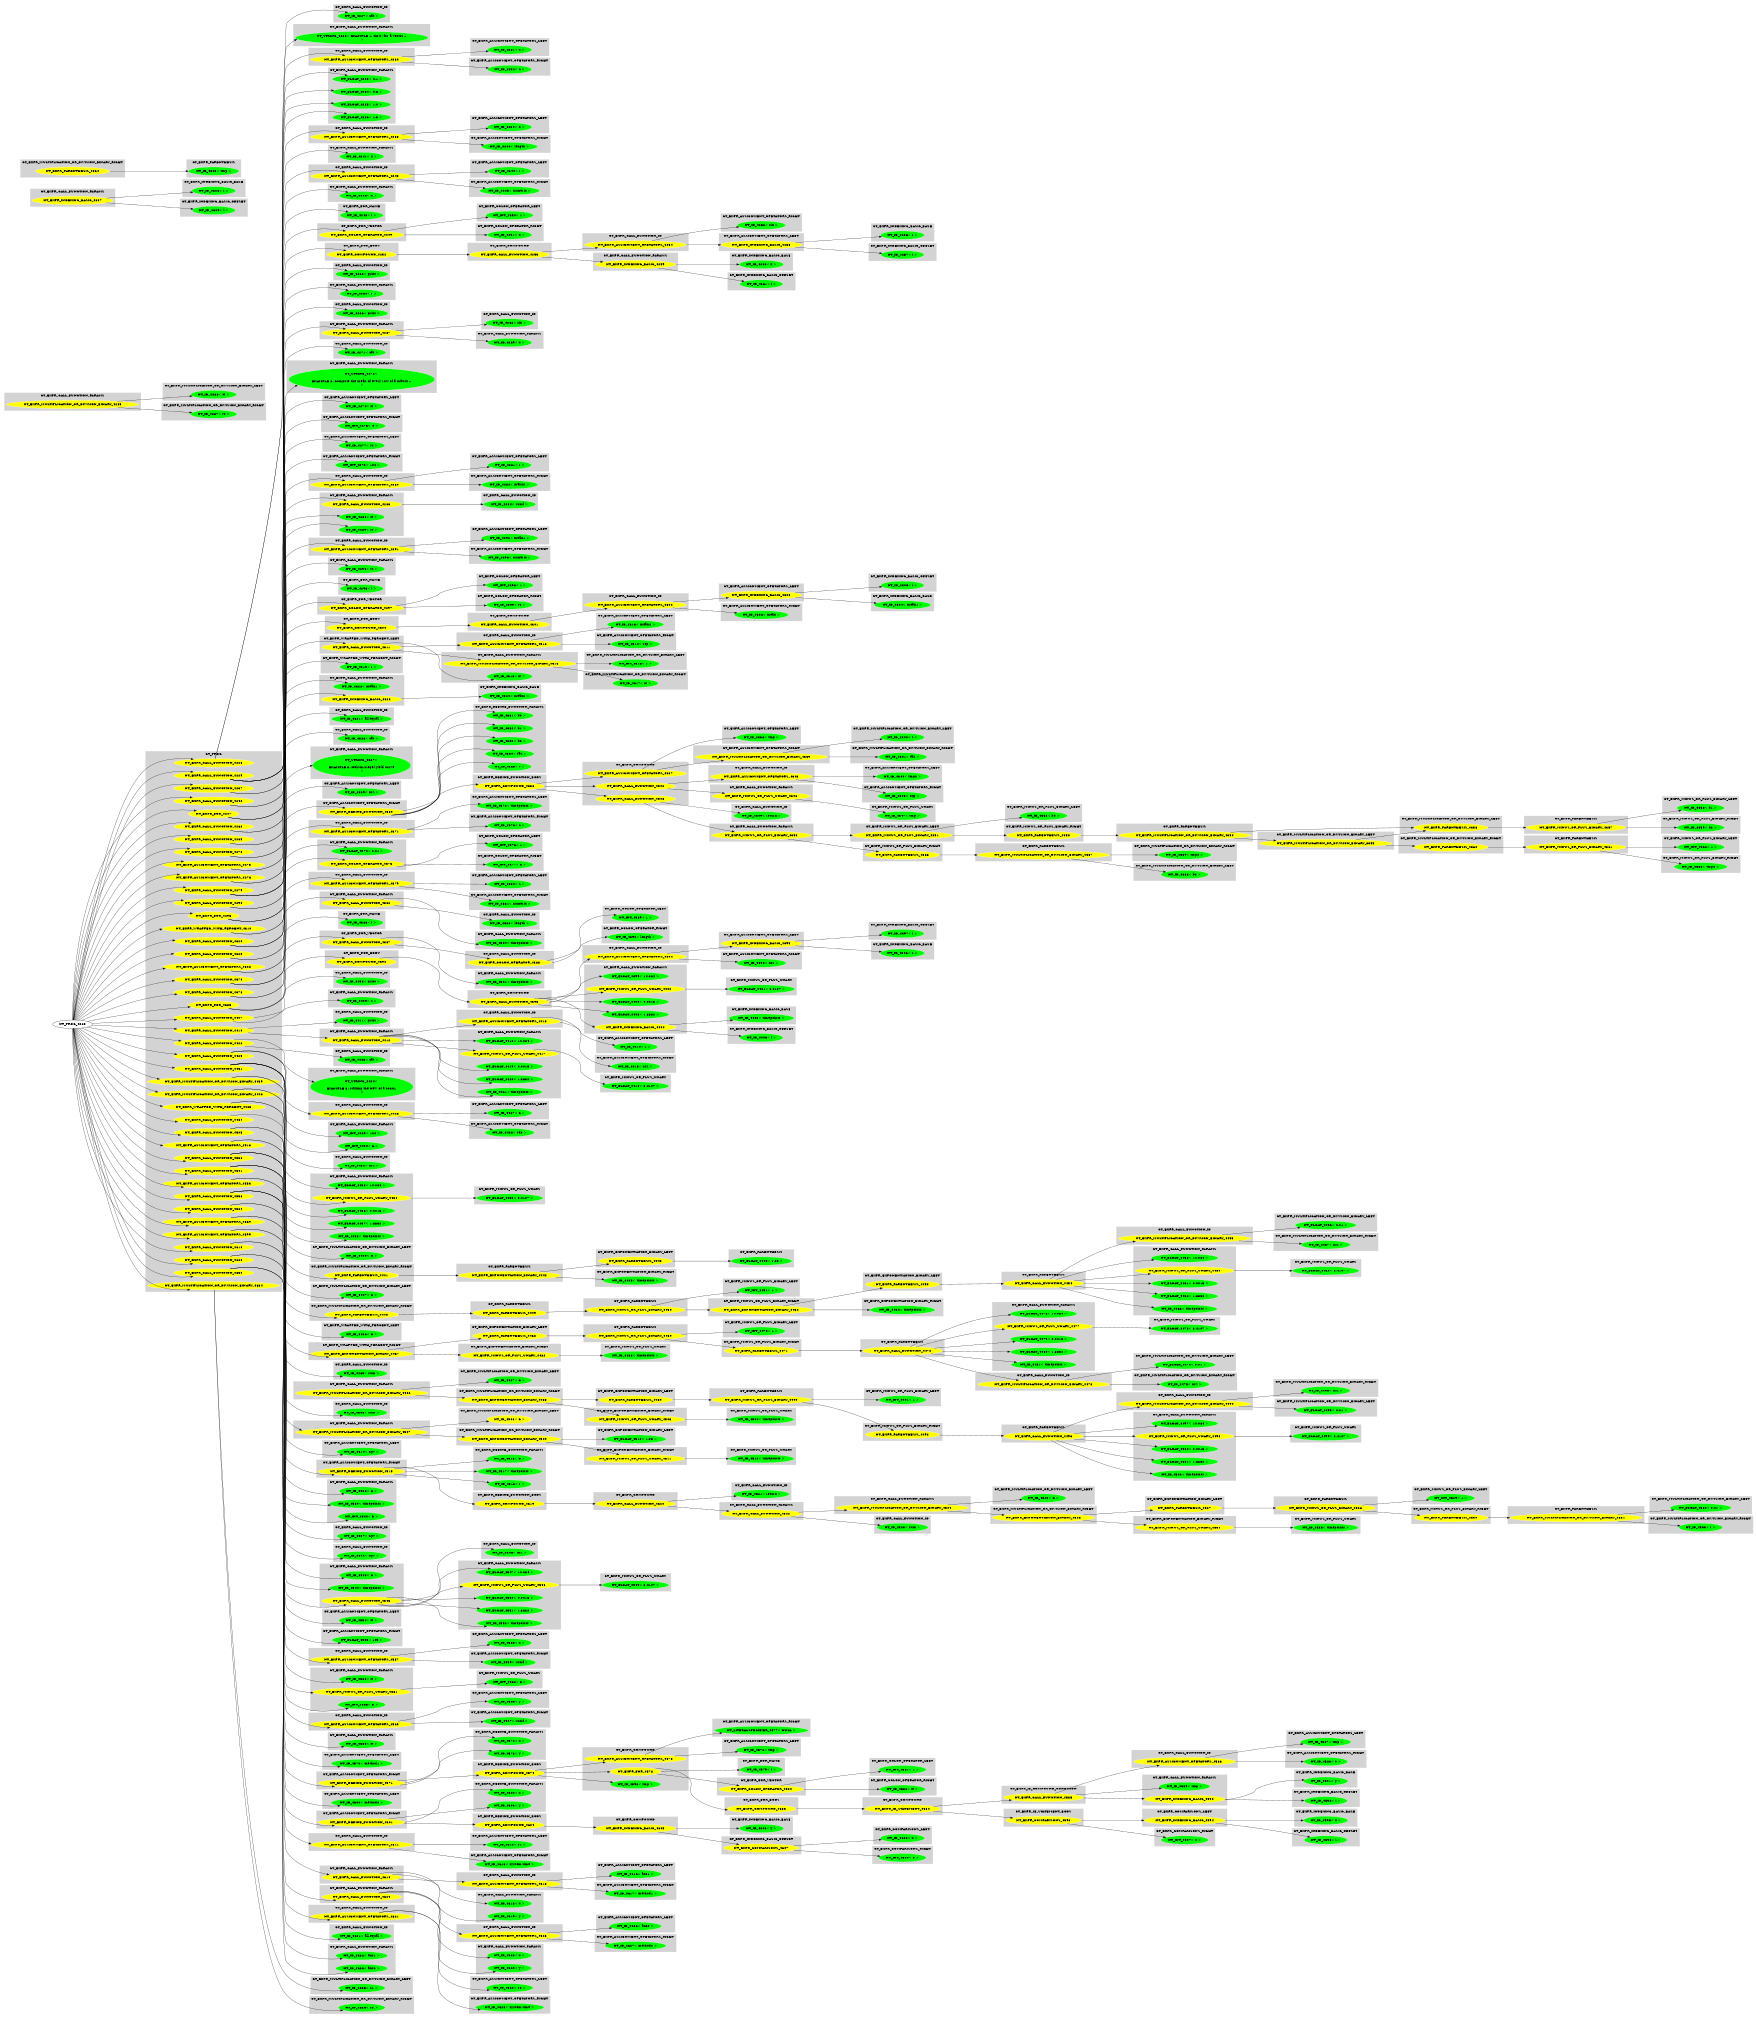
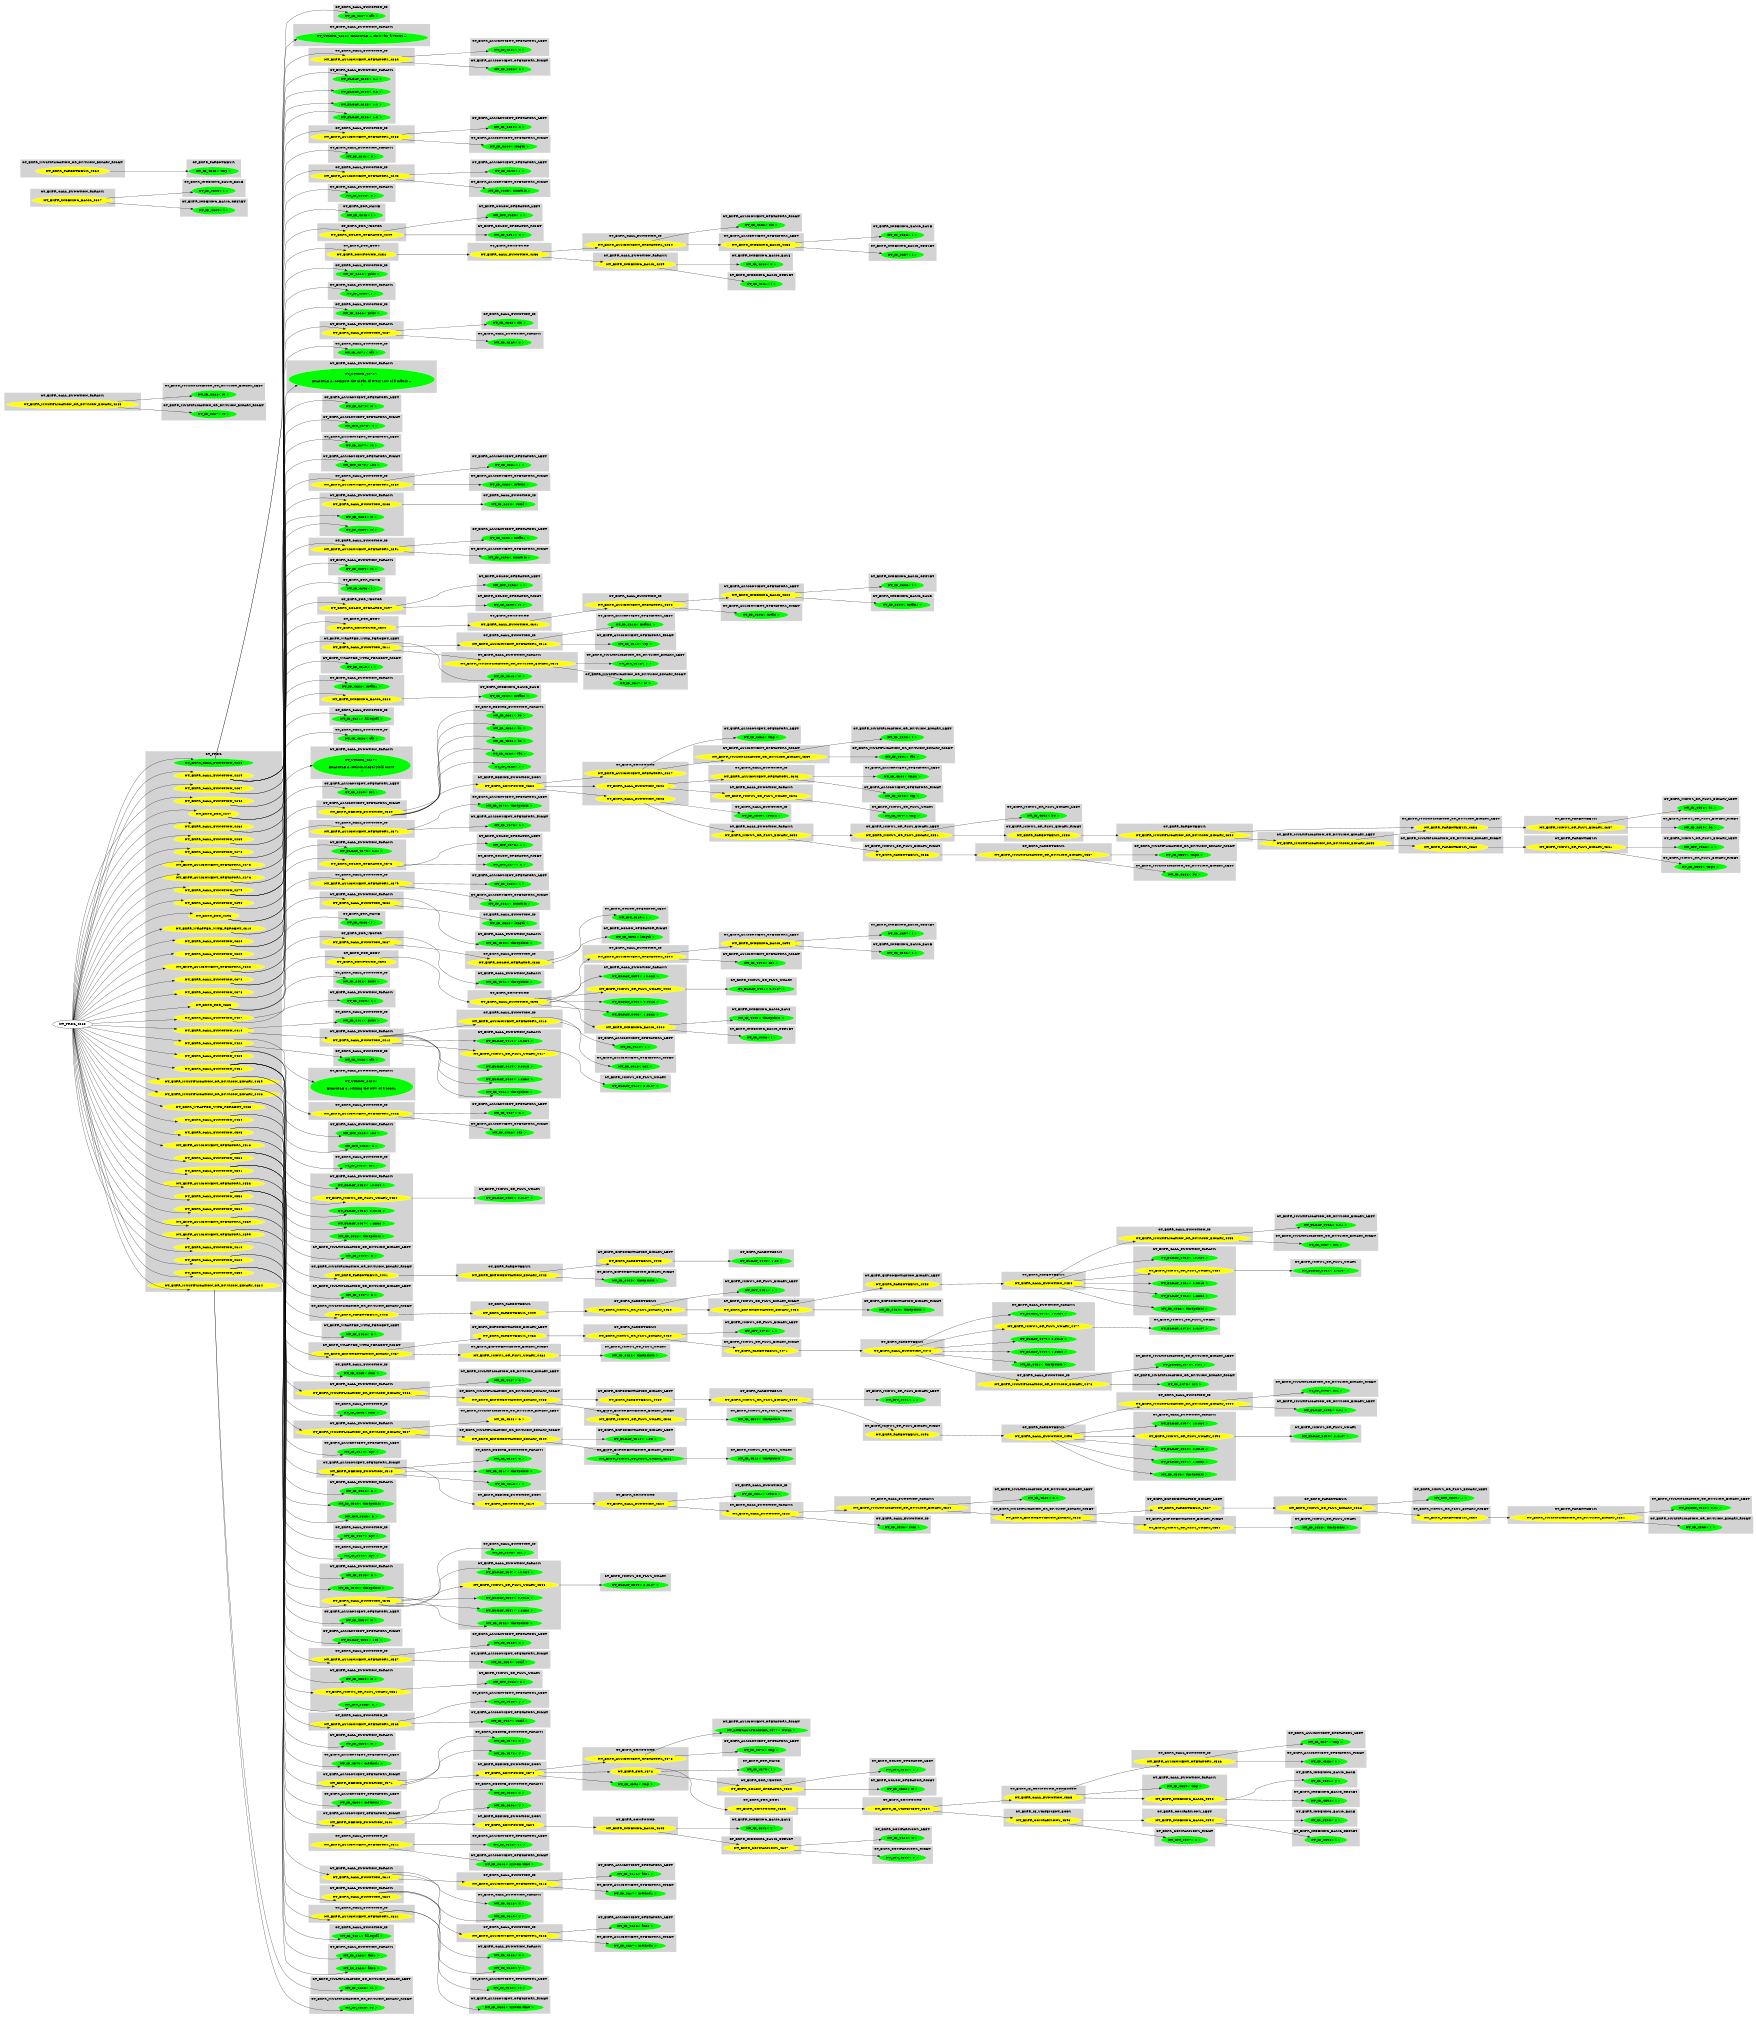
node "NT_EXPR_CALL_FUNCTION_4226": fillcolor yellow -> green
edge "NT_EXPR_CALL_FUNCTION_4484" -> "NT_EXPR_MULTIPLICATION_OR_DIVISION_BINARY_4486": added
node "NT_EXPR_MINUS_OR_PLUS_UNARY_4511": fillcolor yellow -> green
edge "NT_EXPR_CALL_FUNCTION_4610" -> "NT_EXPR_ASSIGNMENT_OPETATORS_4611": removed
